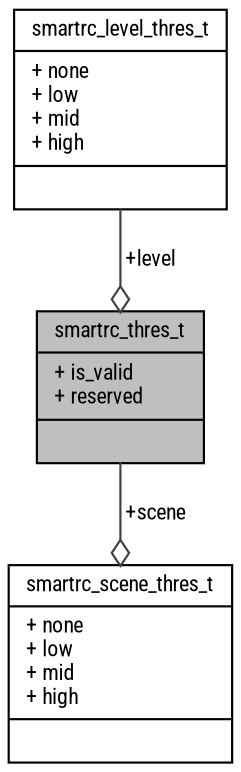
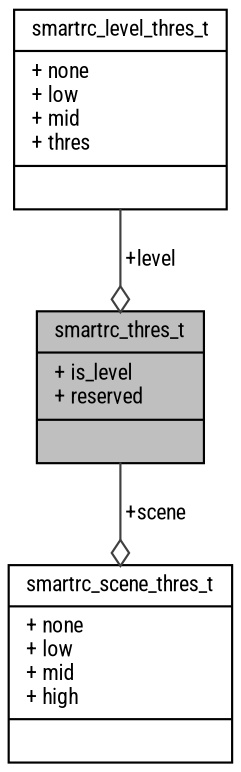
node "smartrc_level_thres_t": text "+ high" -> "+ thres"
node "smartrc_thres_t": text "+ is_valid" -> "+ is_level"
